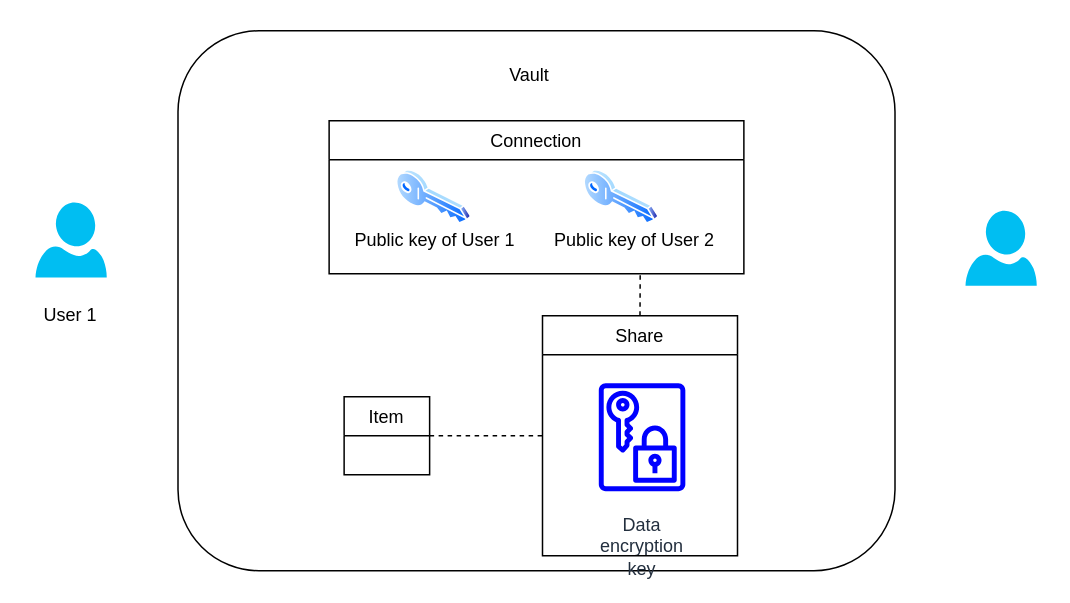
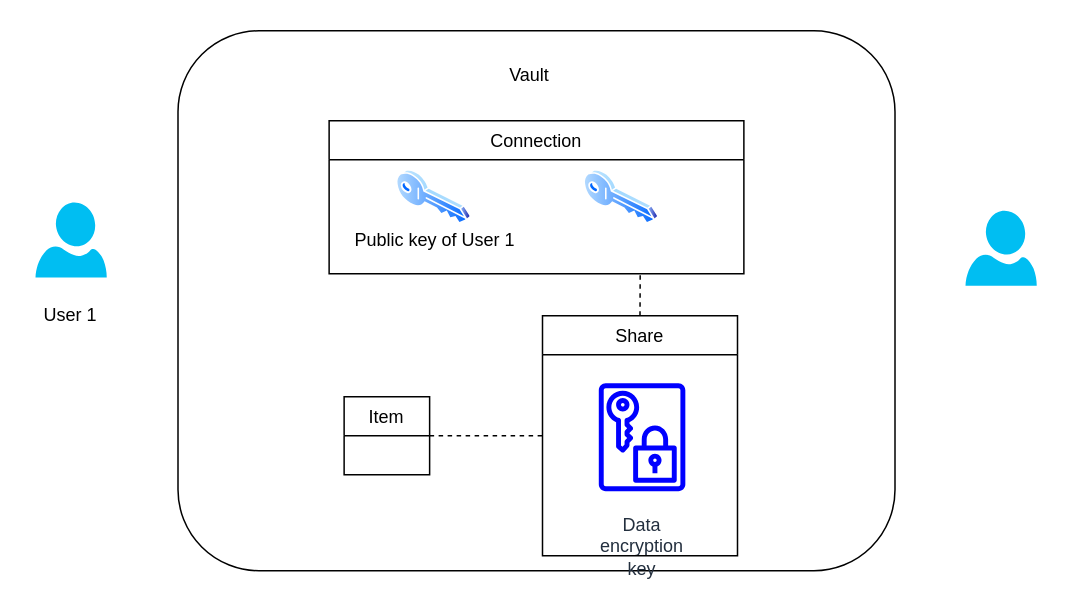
node "Public key of User 2": removed
